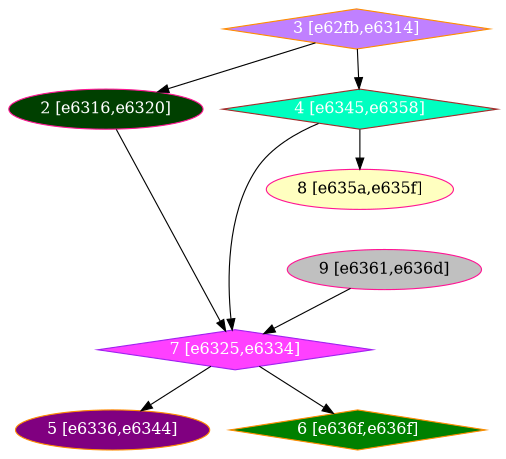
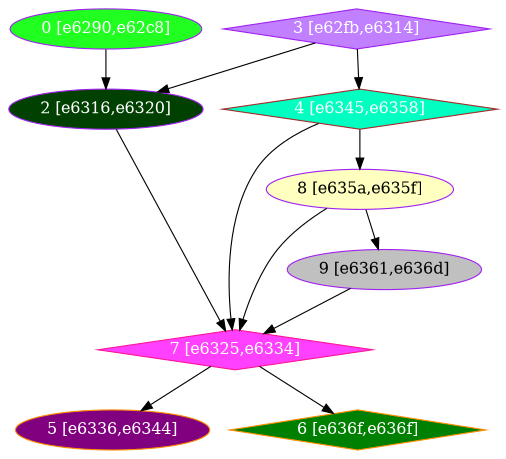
node "0 [e6290,e62c8]": added
node "3 [e62fb,e6314]": color darkorange -> purple
node "2 [e6316,e6320]": color deeppink -> purple
node "8 [e635a,e635f]": color deeppink -> purple
edge "8 [e635a,e635f]" -> "9 [e6361,e636d]": added
edge "8 [e635a,e635f]" -> "7 [e6325,e6334]": added
node "9 [e6361,e636d]": color deeppink -> purple
node "7 [e6325,e6334]": color purple -> deeppink
